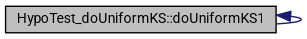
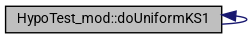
node "HypoTest_doUniformKS::doUniformKS1": label "HypoTest_doUniformKS::doUniformKS1" -> "HypoTest_mod::doUniformKS1"
